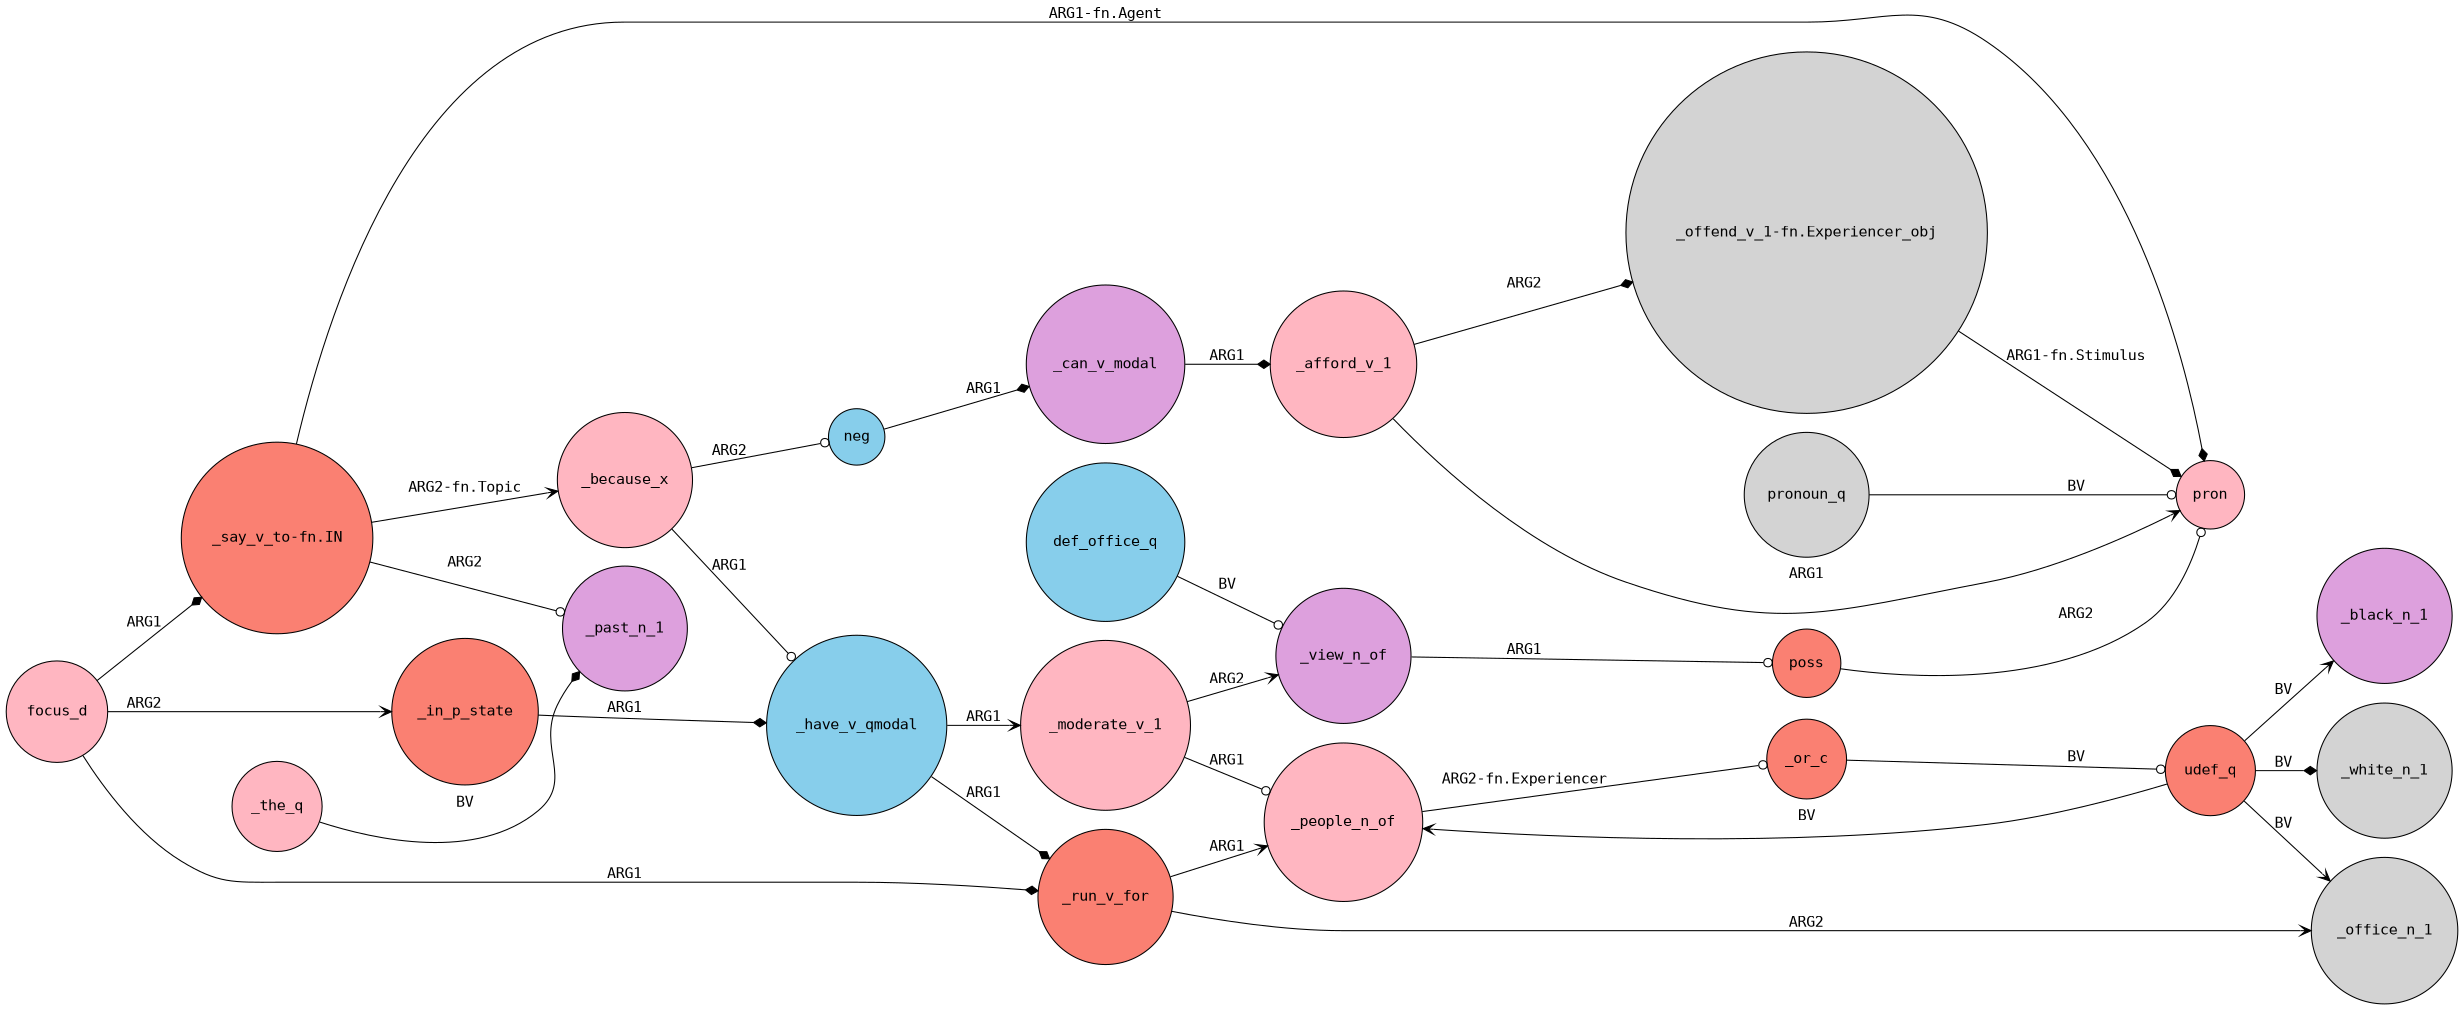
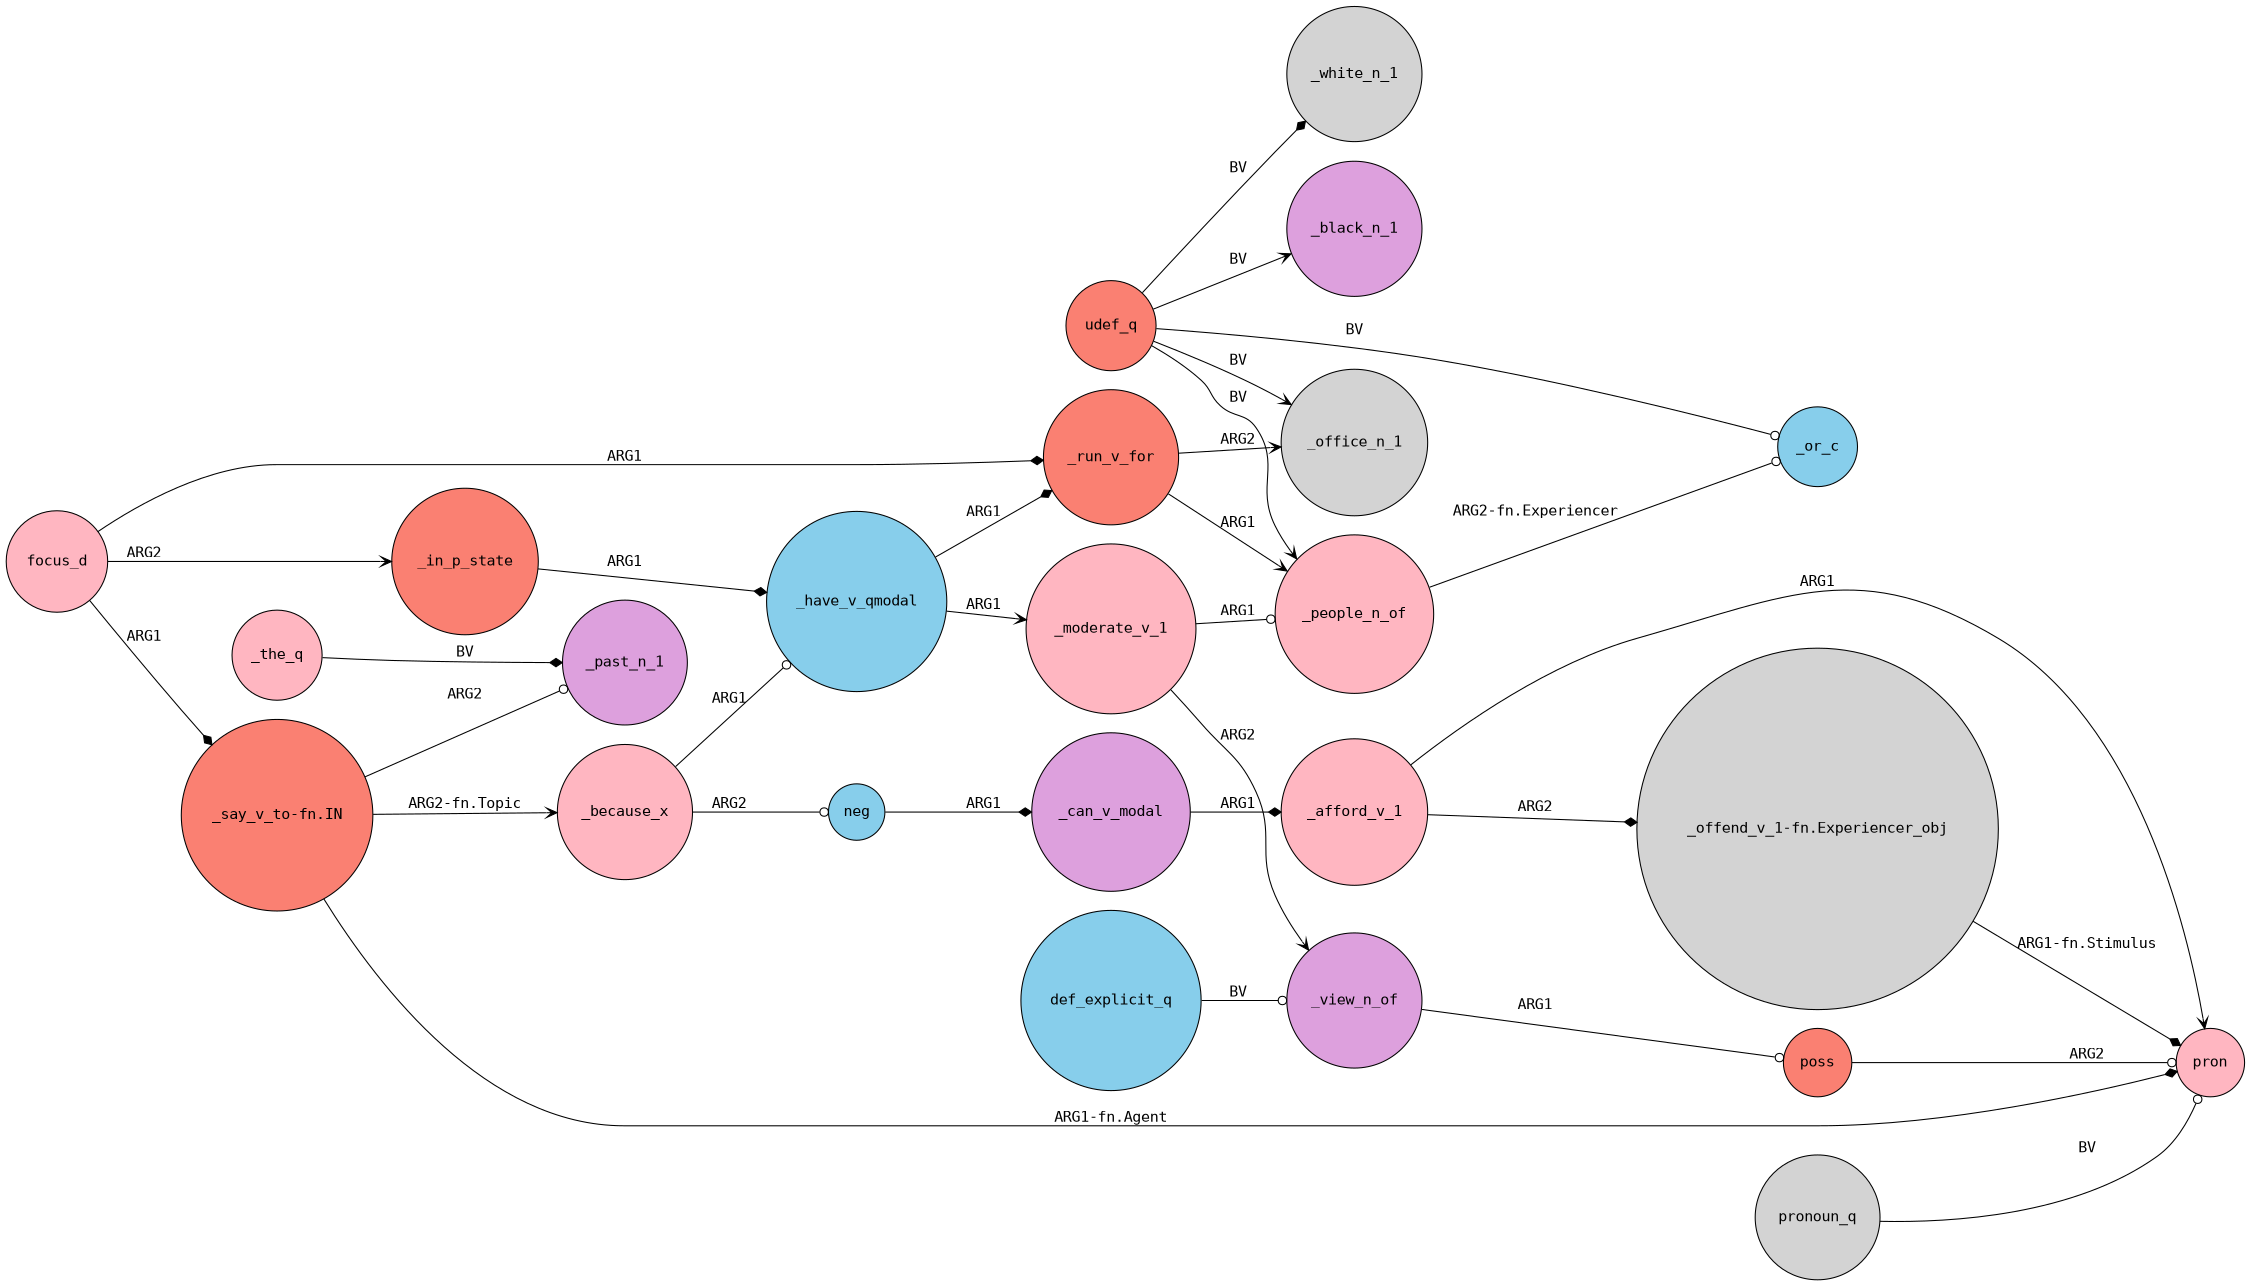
node "def_office_q": label "def_office_q" -> "def_explicit_q"
node "_or_c": fillcolor salmon -> skyblue
edge "_or_c" -> "udef_q": reversed
